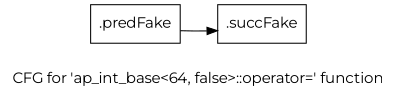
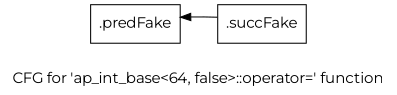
edge ".predFake" -> ".succFake": reversed
